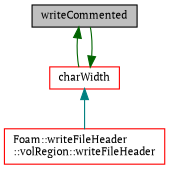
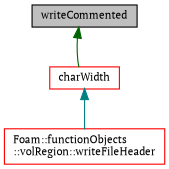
edge "writeCommented" -> "charWidth": removed
node "Foam::writeFileHeader ::volRegion::writeFileHeader": label "Foam::writeFileHeader ::volRegion::writeFileHeader" -> "Foam::functionObjects ::volRegion::writeFileHeader"
